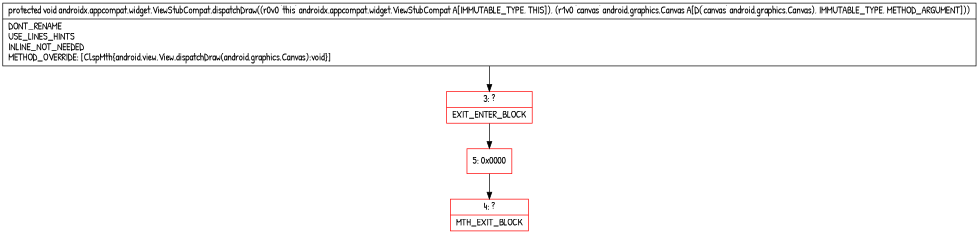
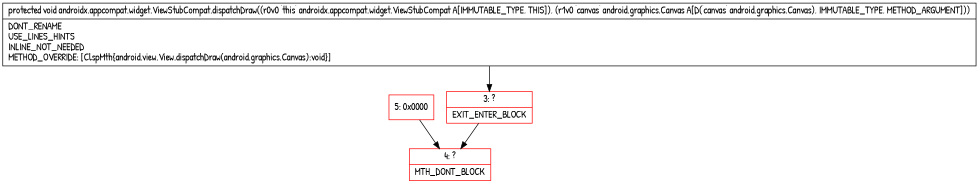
edge "3: ?" -> "5: 0x0000": now "3: ?" -> "4: ?"
node "4: ?": text "MTH_EXIT_BLOCK" -> "MTH_DONT_BLOCK"
